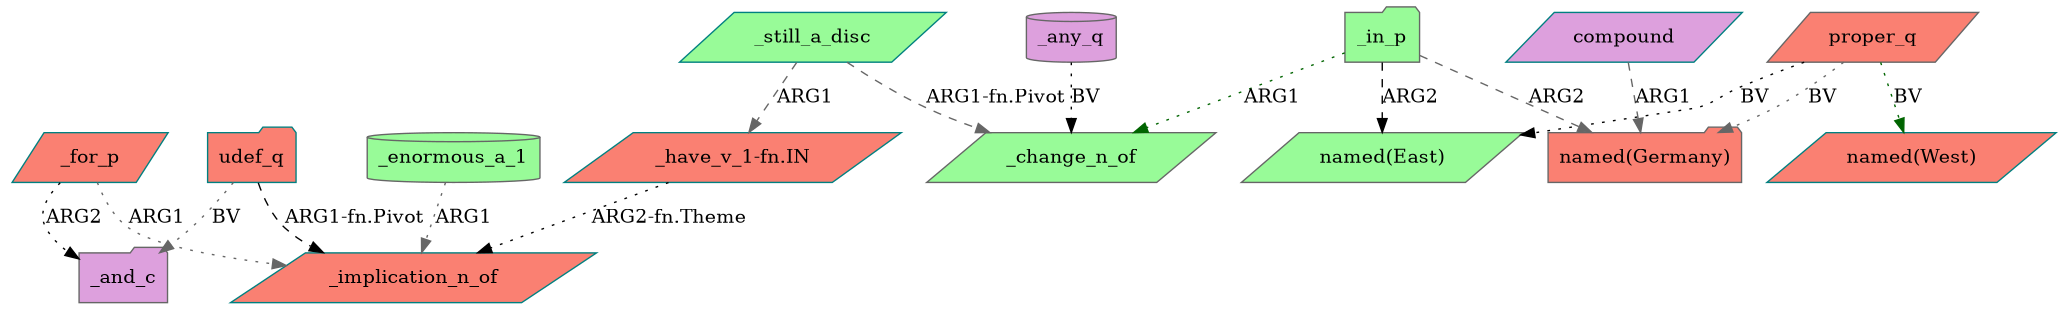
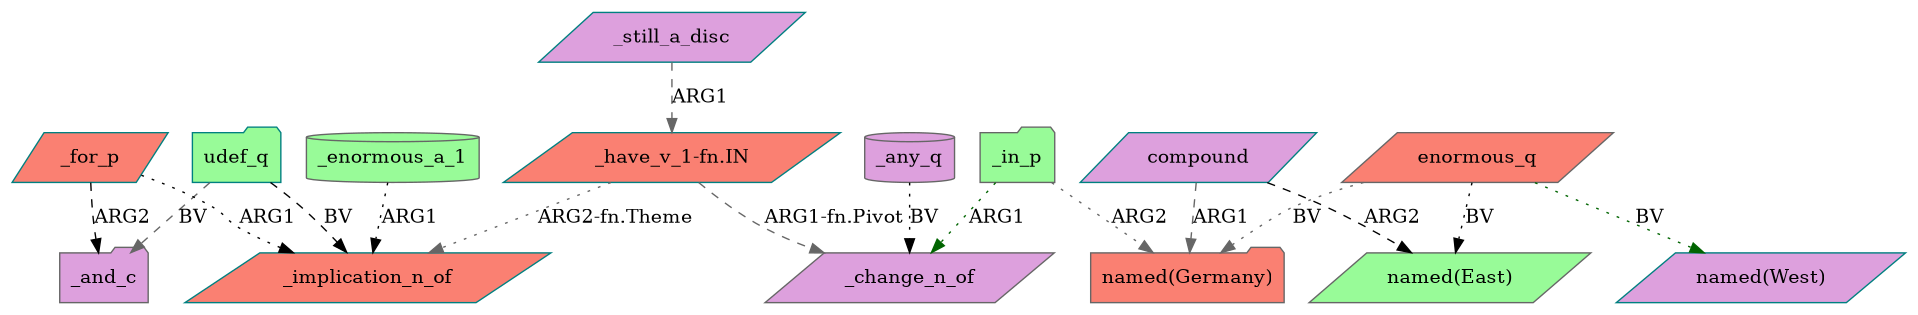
node "_still_a_disc": fillcolor palegreen -> plum
node "proper_q": label "proper_q" -> "enormous_q"
edge "_in_p" -> "named(East)": now "compound" -> "named(East)"
edge "_in_p" -> "named(Germany)": style dashed -> dotted
edge "_still_a_disc" -> "_change_n_of": now "_have_v_1-fn.IN" -> "_change_n_of"
node "udef_q": fillcolor salmon -> palegreen
node "_change_n_of": fillcolor palegreen -> plum
node "named(West)": fillcolor salmon -> plum
edge "_enormous_a_1" -> "_implication_n_of": color gray40 -> black
edge "udef_q" -> "_and_c": style dotted -> dashed
edge "_have_v_1-fn.IN" -> "_implication_n_of": color black -> gray40
edge "udef_q" -> "_implication_n_of": label "ARG1-fn.Pivot" -> "BV"
edge "_for_p" -> "_and_c": style dotted -> dashed
edge "_for_p" -> "_implication_n_of": color gray40 -> black
